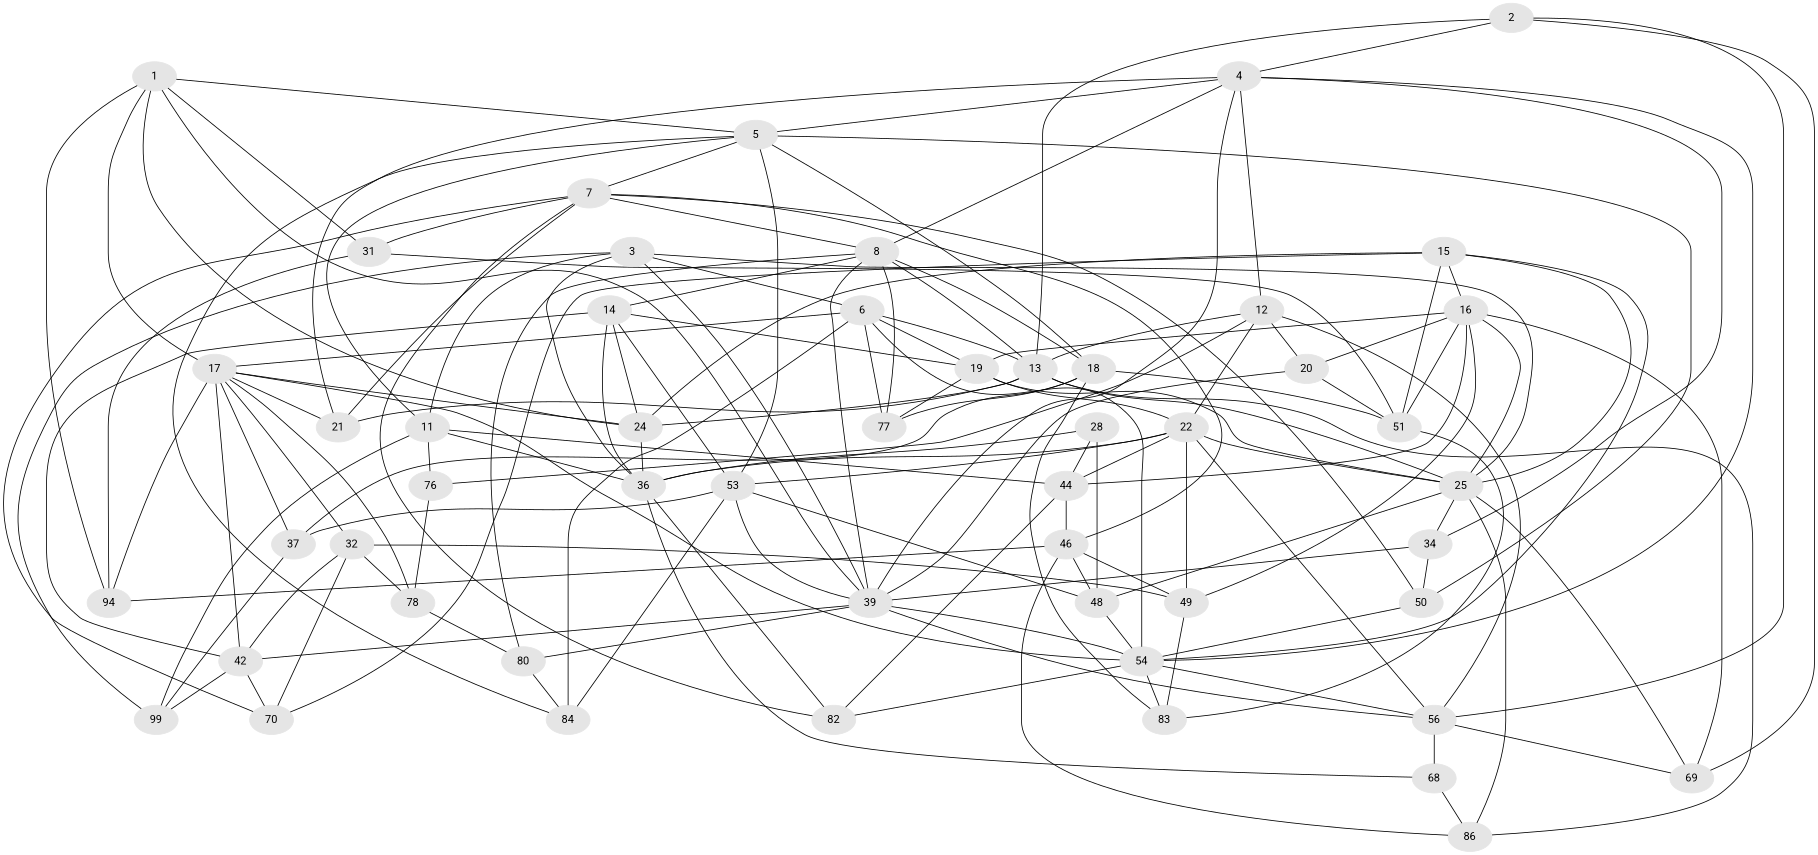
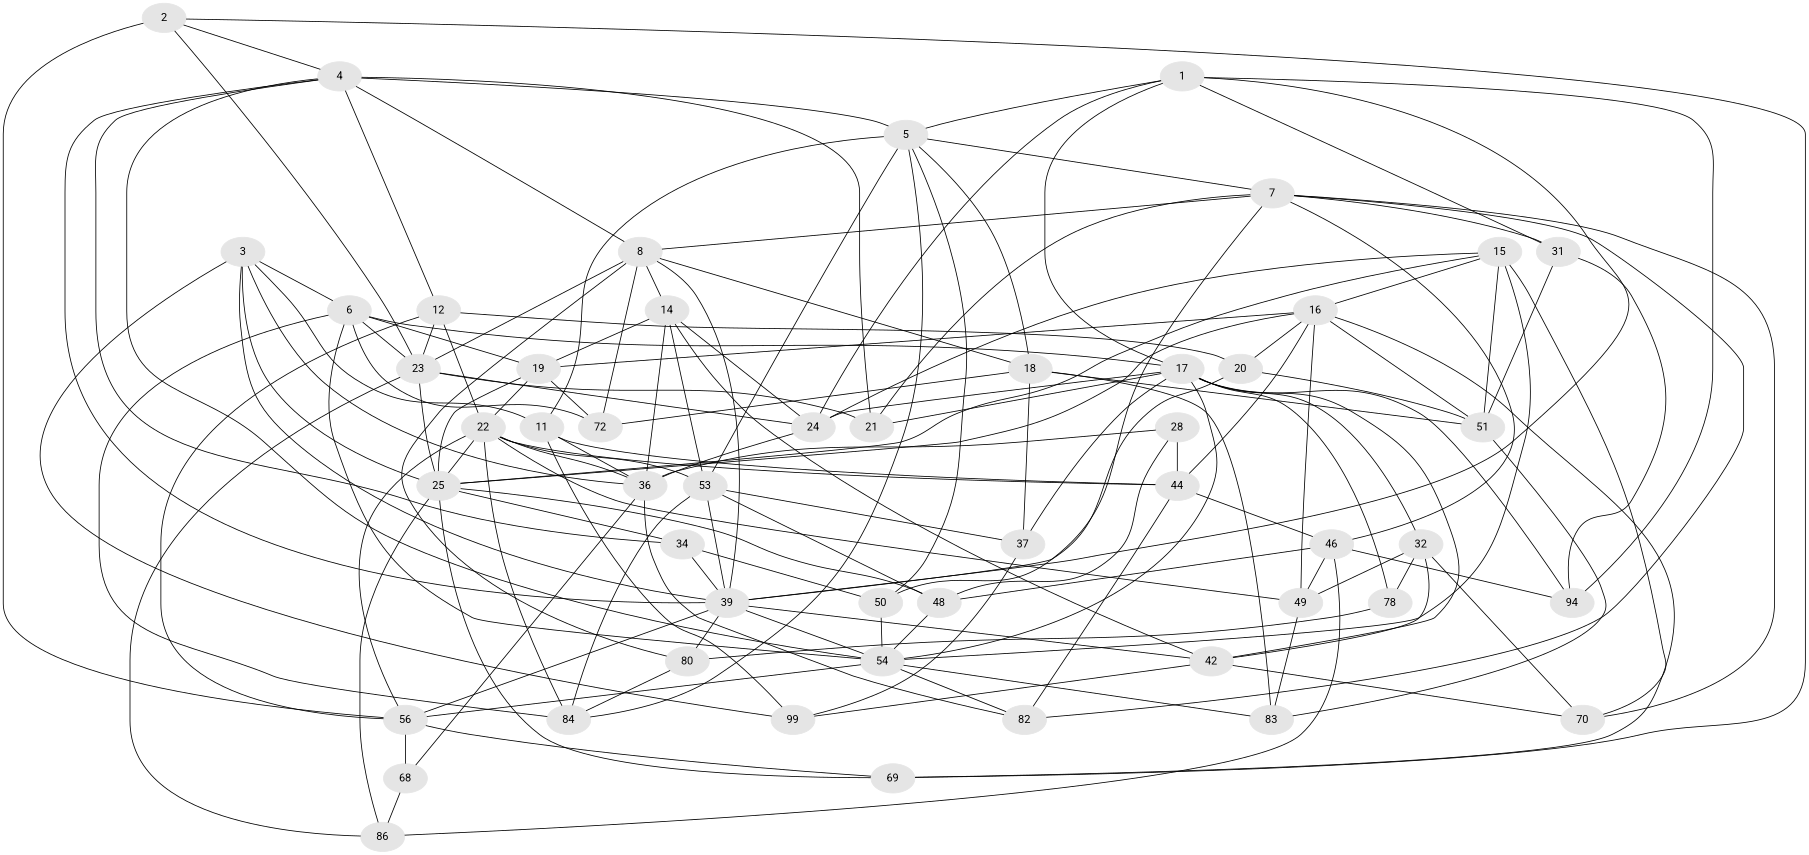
node "13": label "13" -> "23"
node "77": label "77" -> "72"
node "76": removed
edge "22" -- "84": added
